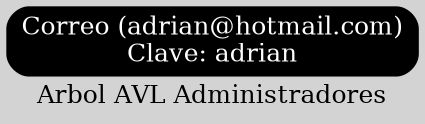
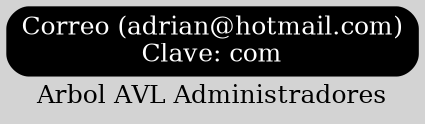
node "Correo (adrian@hotmail.com) Clave: adrian": label "Correo (adrian@hotmail.com) Clave: adrian" -> "Correo (adrian@hotmail.com) Clave: com"
